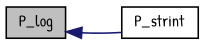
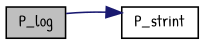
edge "P_strint" -> "P_log": reversed
